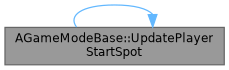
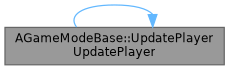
node "AGameModeBase::UpdatePlayer StartSpot": label "AGameModeBase::UpdatePlayer StartSpot" -> "AGameModeBase::UpdatePlayer UpdatePlayer"
